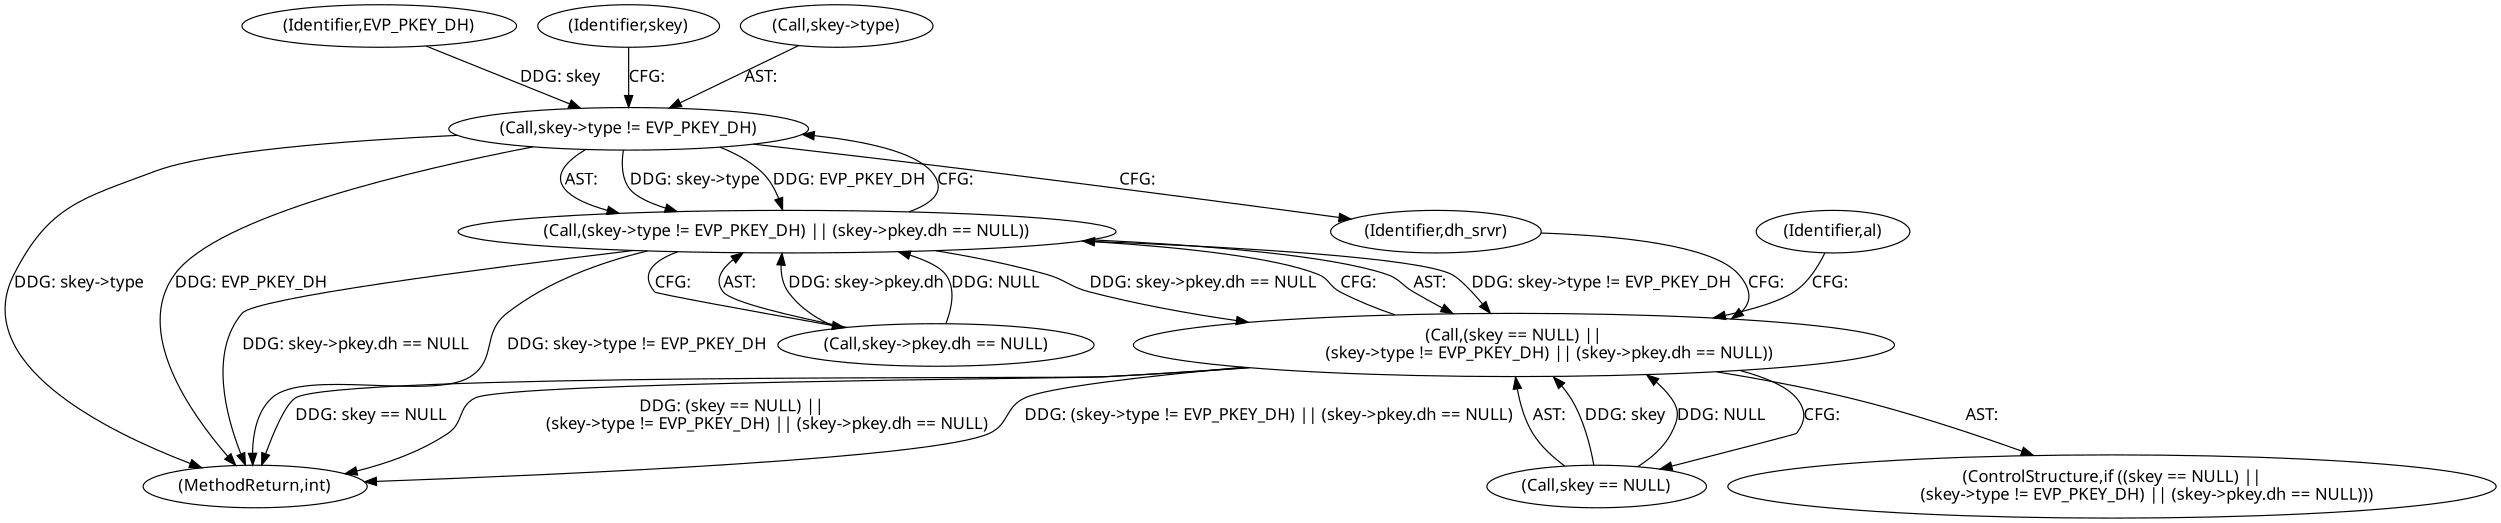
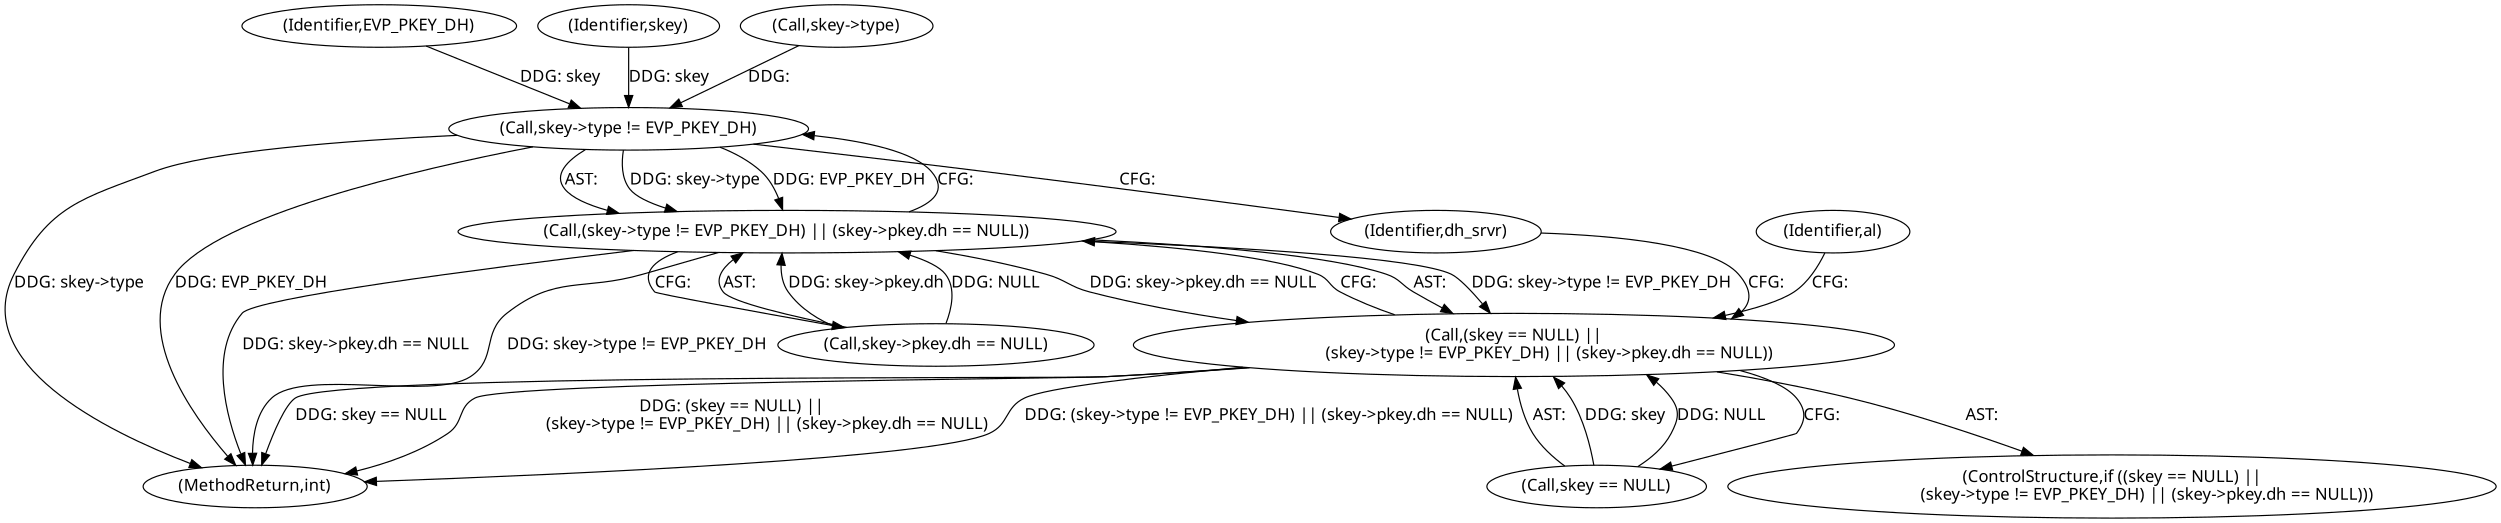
edge "(Identifier,skey)" -> "(Call,skey->type != EVP_PKEY_DH)": label "CFG: " -> "DDG: skey"
edge "(Call,skey->type)" -> "(Call,skey->type != EVP_PKEY_DH)": label "AST: " -> "DDG: "
